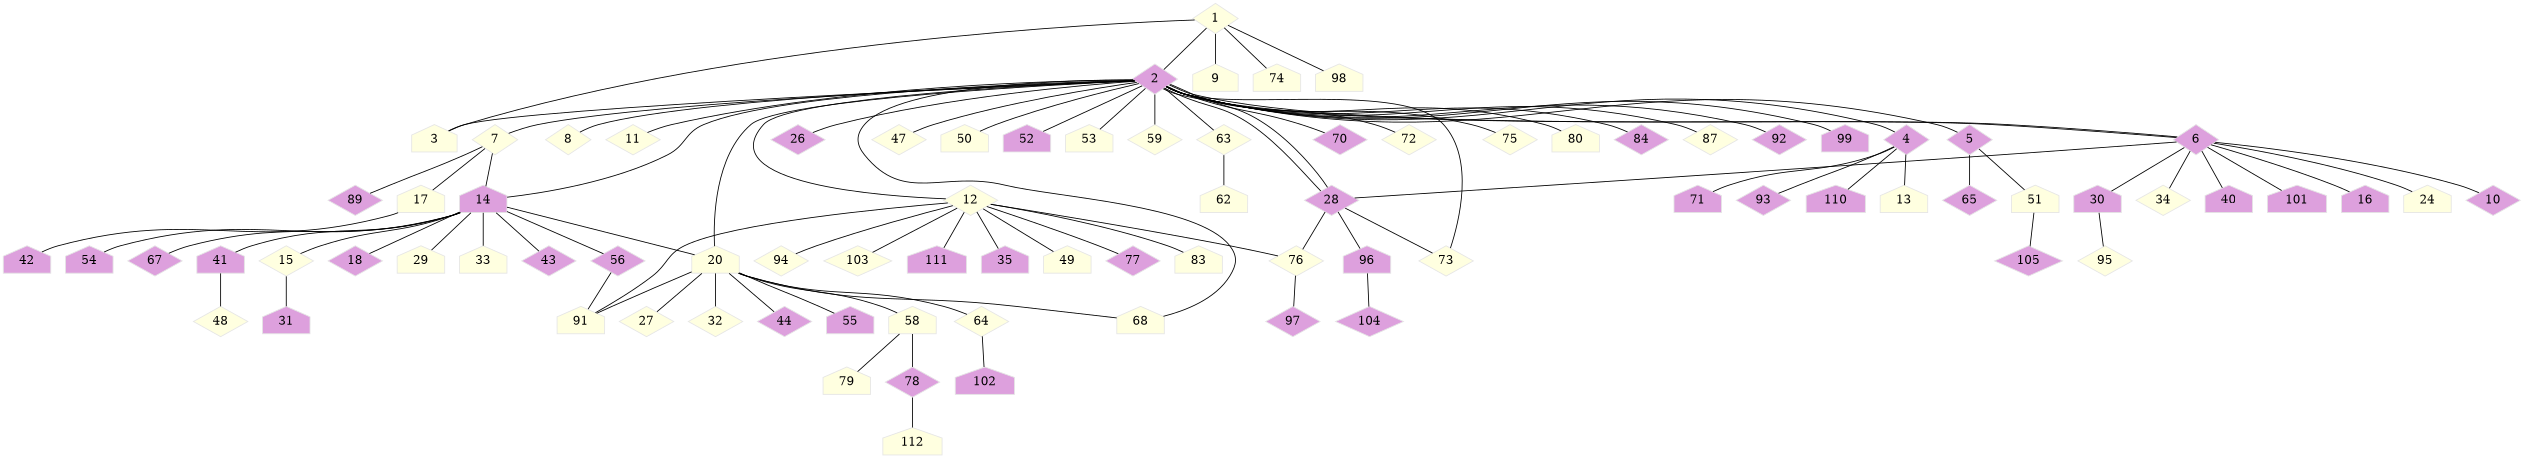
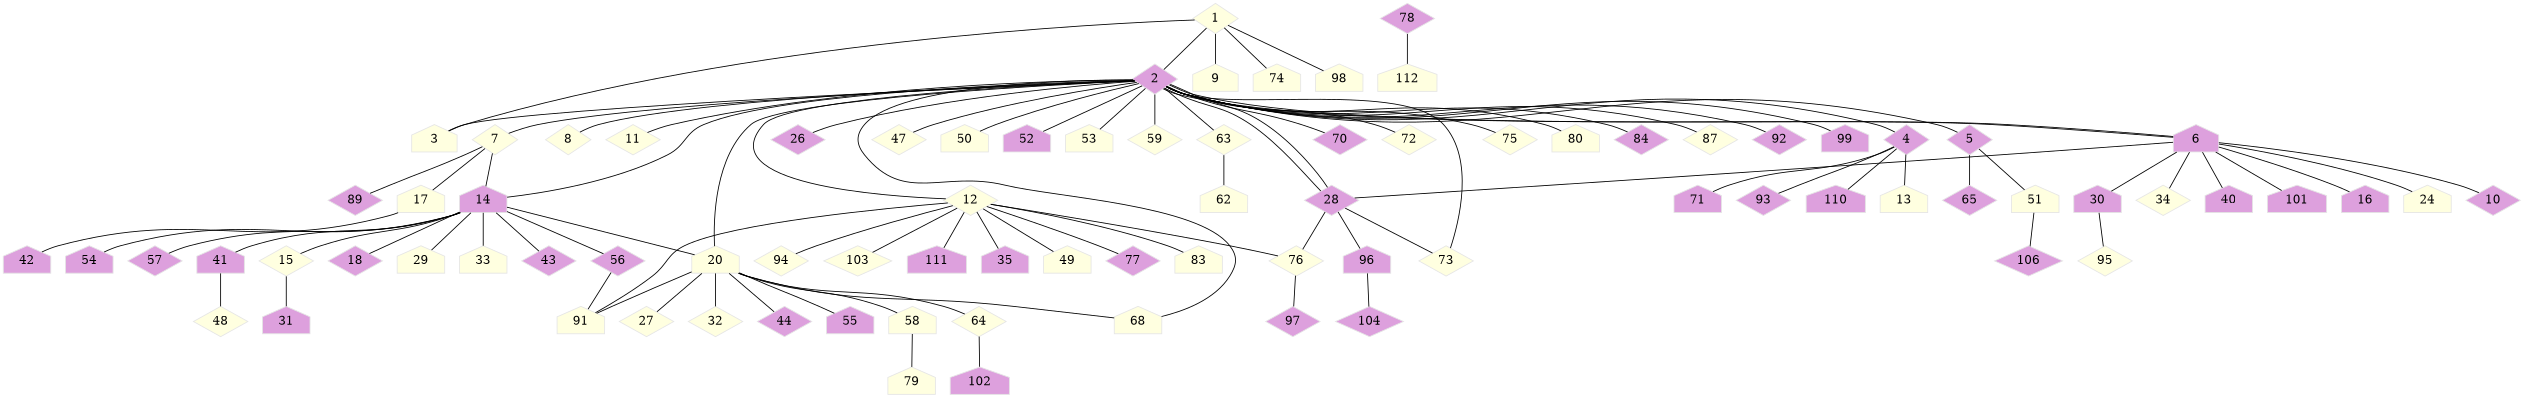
node "6": shape diamond -> house
node "67": label "67" -> "57"
node "105": label "105" -> "106"
edge "58" -- "78": removed
